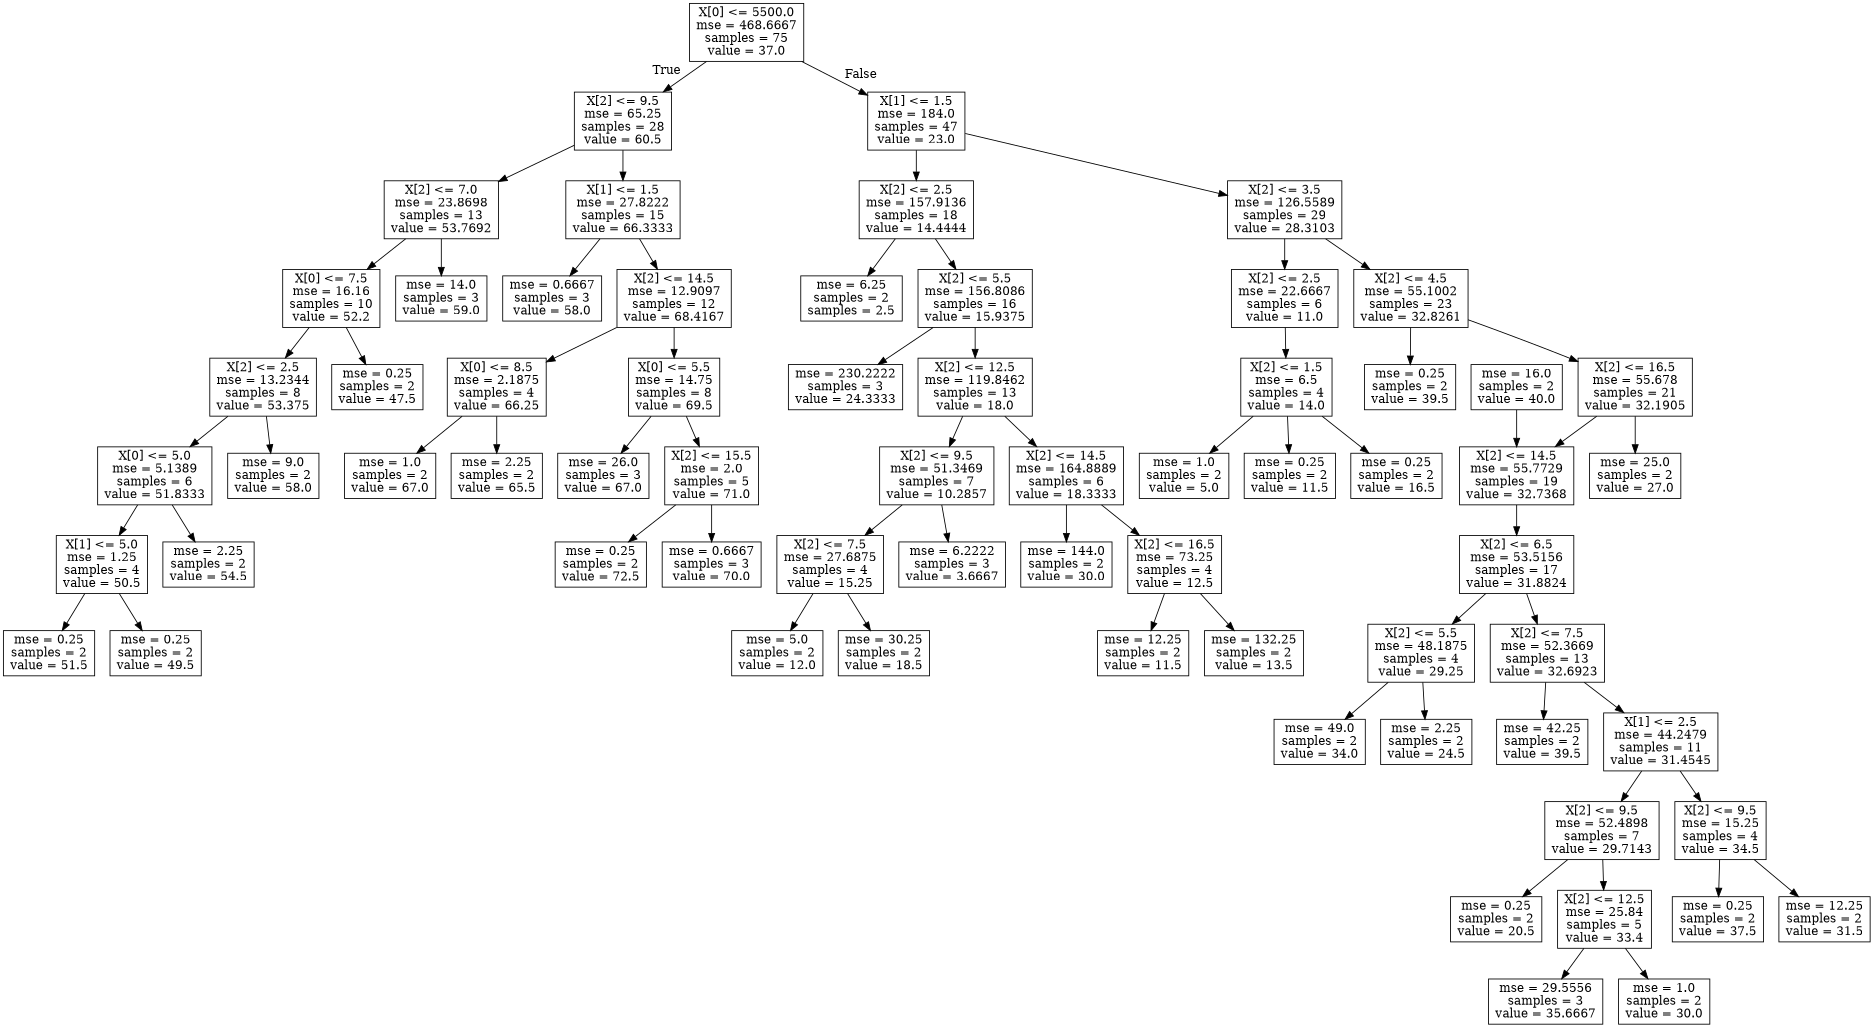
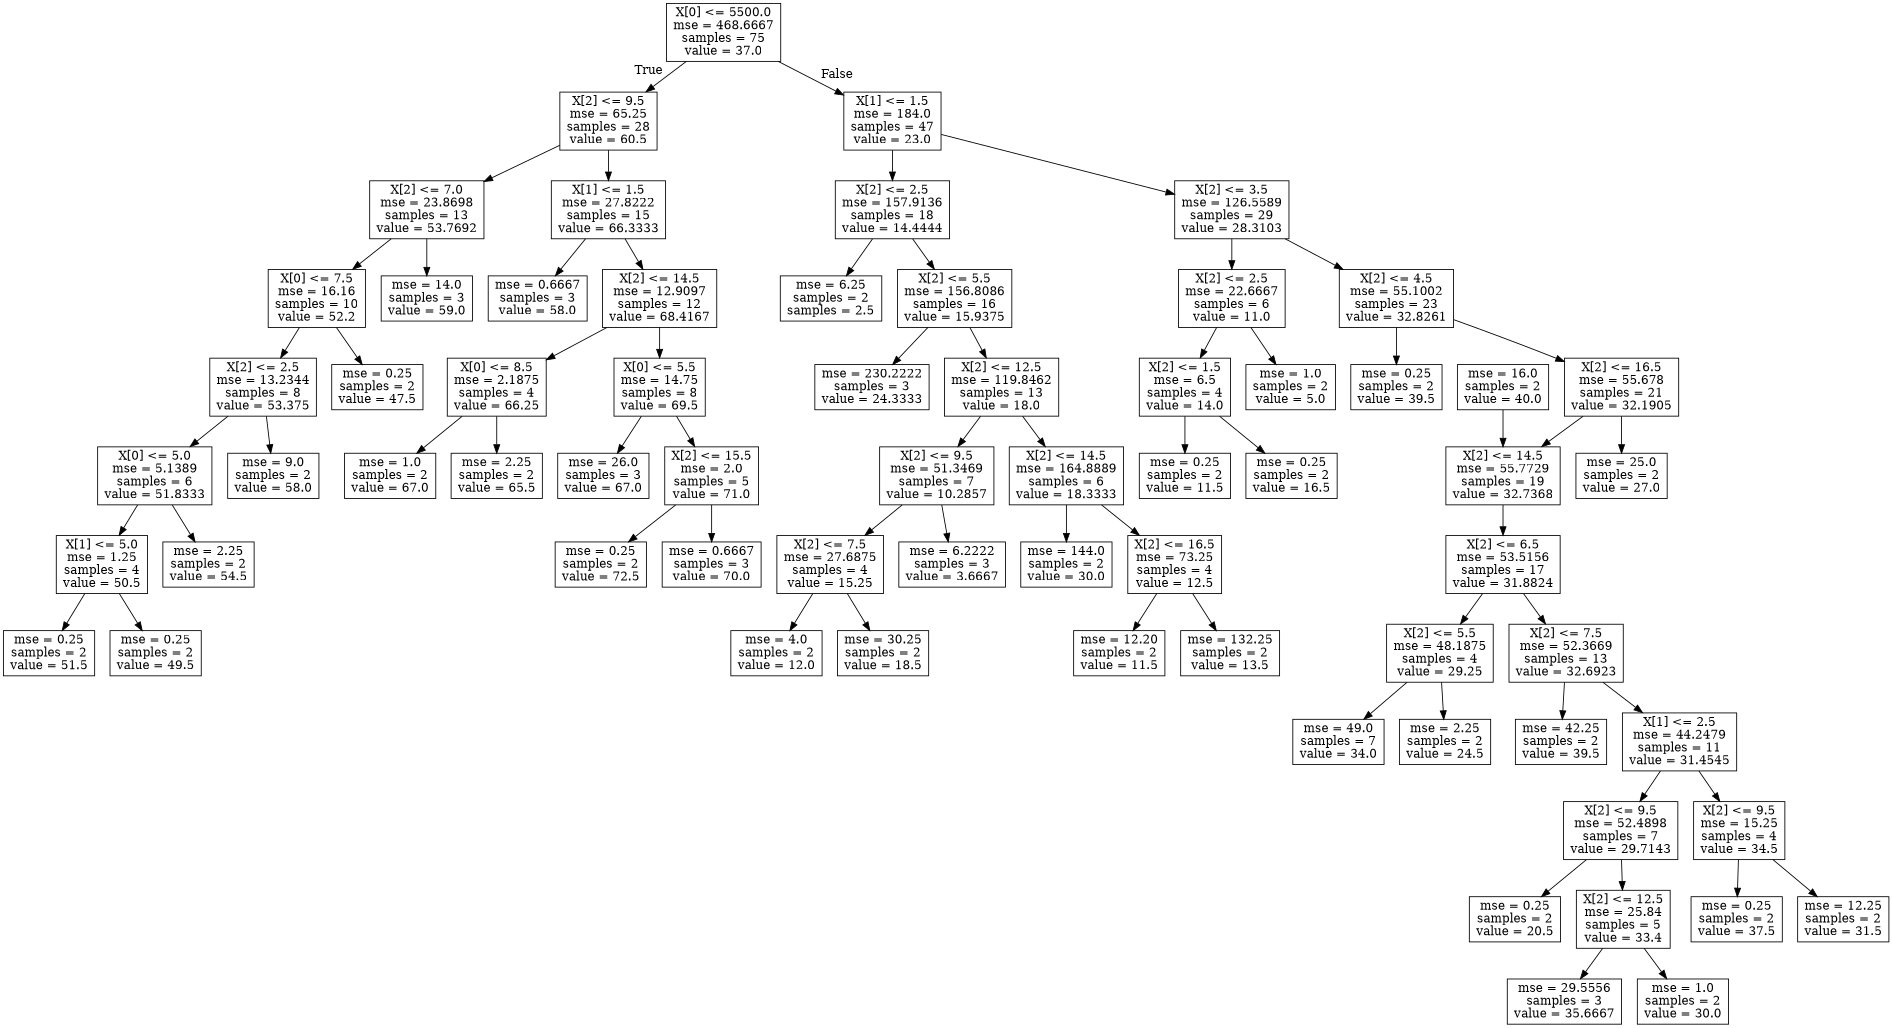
edge "X[2] <= 1.5 mse = 6.5 samples = 4 value = 14.0" -> "mse = 1.0 samples = 2 value = 5.0": now "X[2] <= 2.5 mse = 22.6667 samples = 6 value = 11.0" -> "mse = 1.0 samples = 2 value = 5.0"
node "mse = 5.0 samples = 2 value = 12.0": label "mse = 5.0 samples = 2 value = 12.0" -> "mse = 4.0 samples = 2 value = 12.0"
node "mse = 12.25 samples = 2 value = 11.5": label "mse = 12.25 samples = 2 value = 11.5" -> "mse = 12.20 samples = 2 value = 11.5"
node "mse = 49.0 samples = 2 value = 34.0": label "mse = 49.0 samples = 2 value = 34.0" -> "mse = 49.0 samples = 7 value = 34.0"
